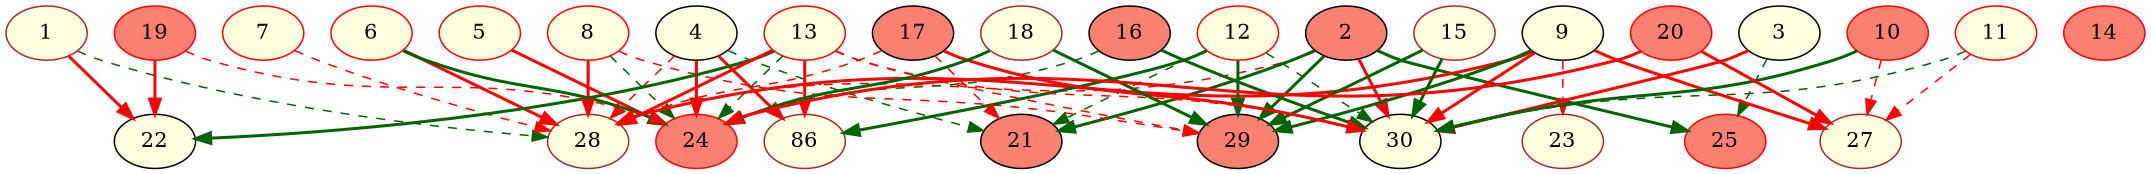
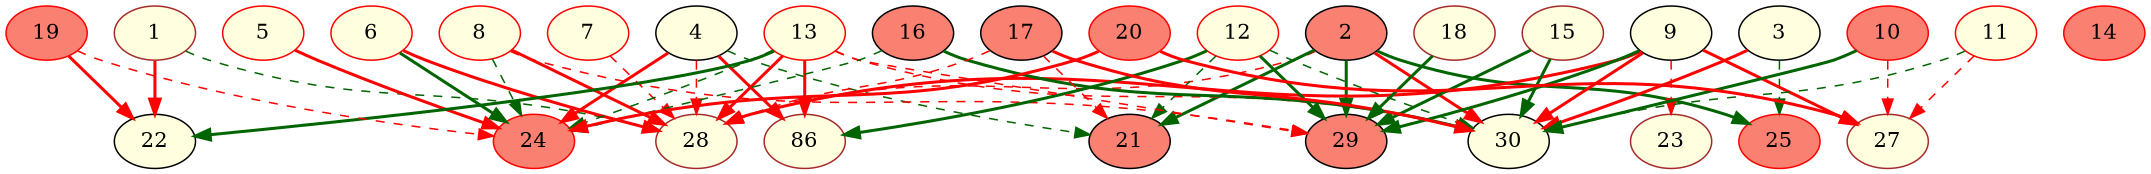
edge "18" -> "24": removed
